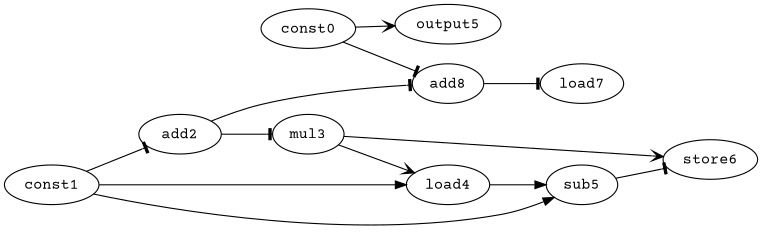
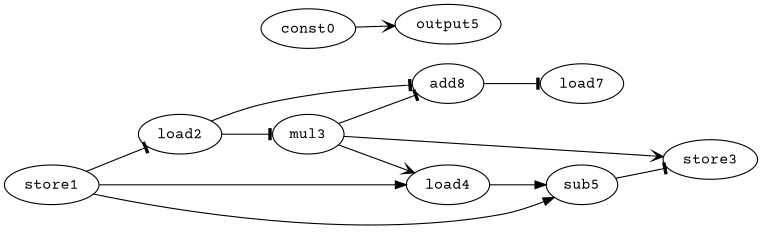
edge "const0" -> "add8": now "mul3" -> "add8"
node "add2": label "add2" -> "load2"
node "store6": label "store6" -> "store3"
node "const1": label "const1" -> "store1"
